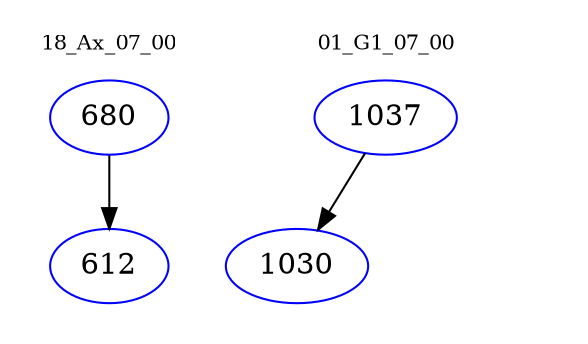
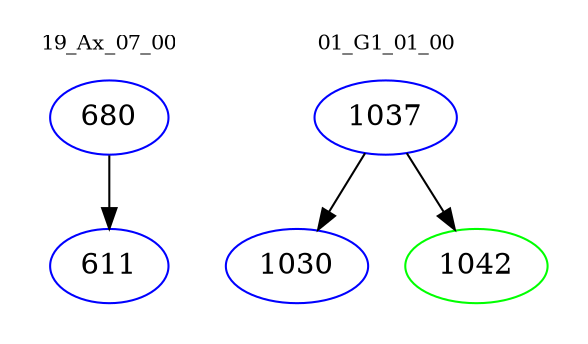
cluster "18_Ax_07_00": label "18_Ax_07_00" -> "19_Ax_07_00"
cluster "01_G1_07_00": label "01_G1_07_00" -> "01_G1_01_00"
node "612": label "612" -> "611"
node "1042": added
